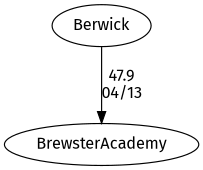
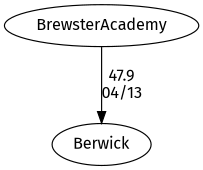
edge "Berwick" -> "BrewsterAcademy": reversed
